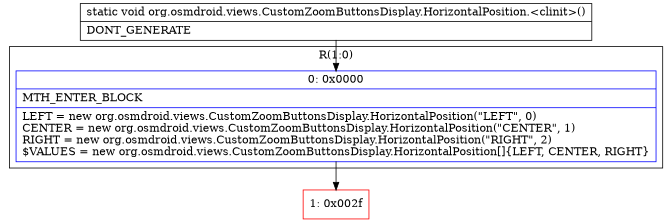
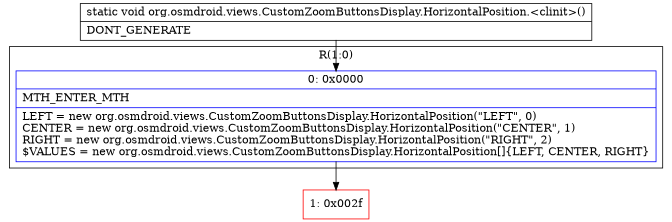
node "0: 0x0000": text "MTH_ENTER_BLOCK" -> "MTH_ENTER_MTH"
